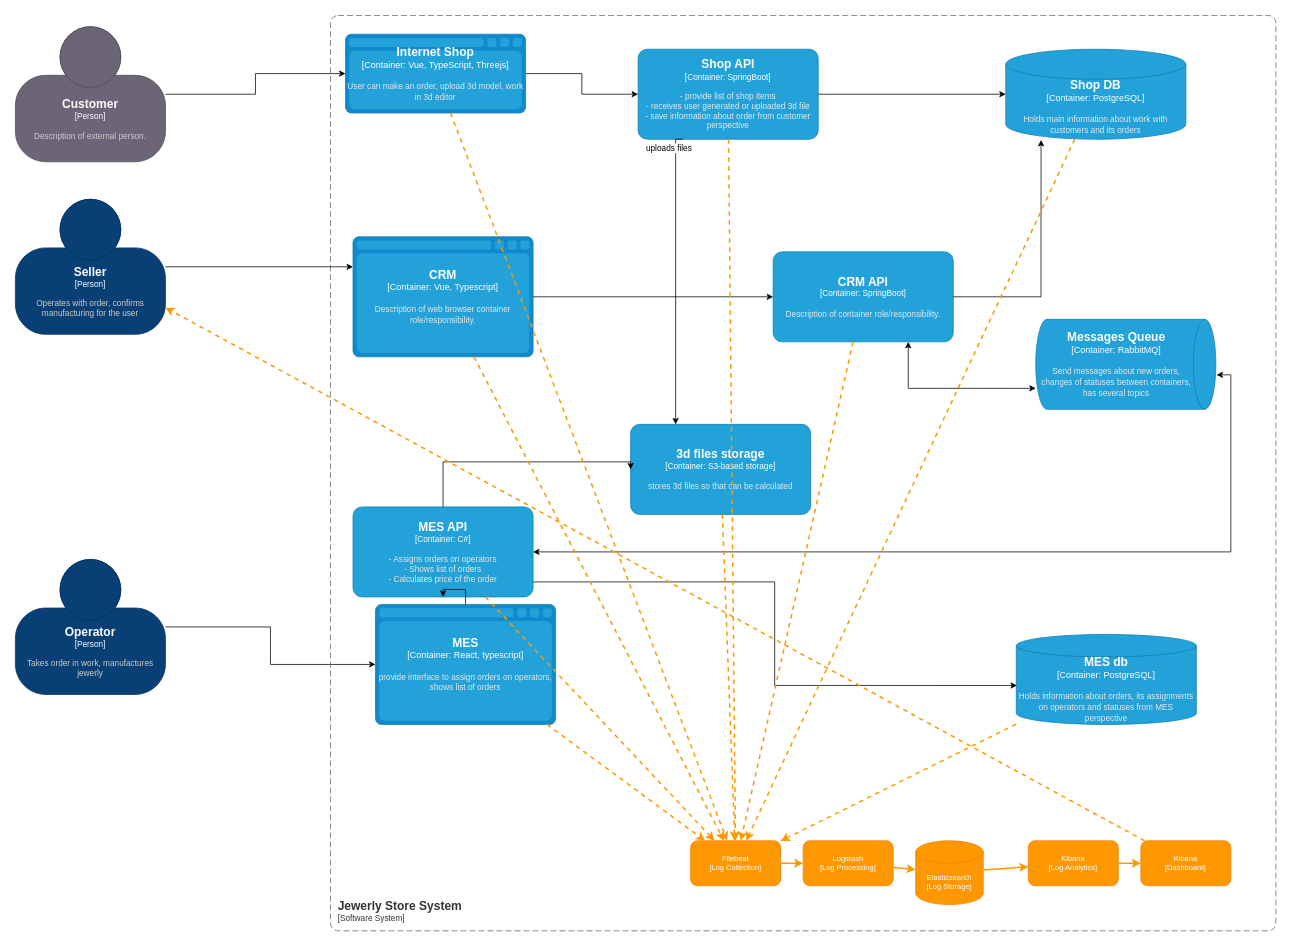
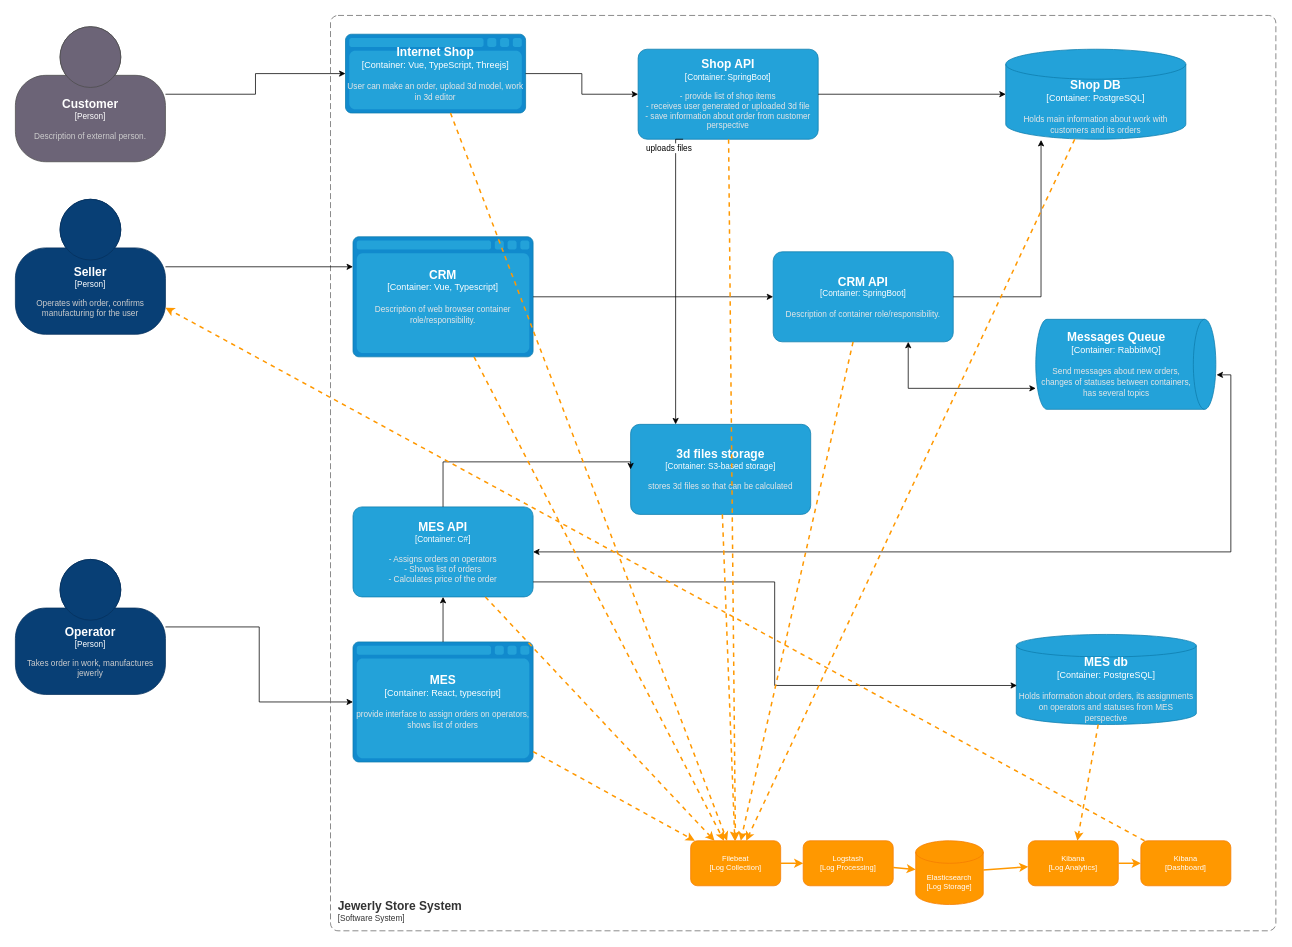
node "MES [Container: React, typescript] provide interface to assign orders on operators, shows list of orders": moved (465, 664) -> (443, 702)
edge "MES db [Container: PostgreSQL] Holds information about orders, its assignments on operators and statuses from MES perspective" -> "Filebeat [Log Collection]": now "MES db [Container: PostgreSQL] Holds information about orders, its assignments on operators and statuses from MES perspective" -> "Kibana [Log Analytics]"
